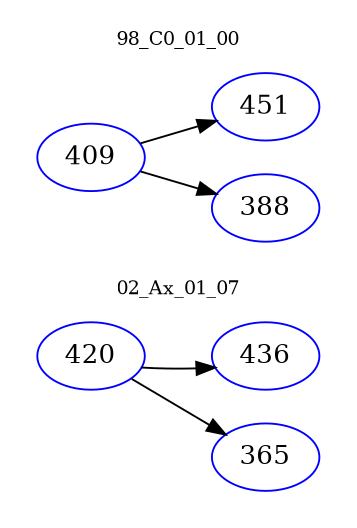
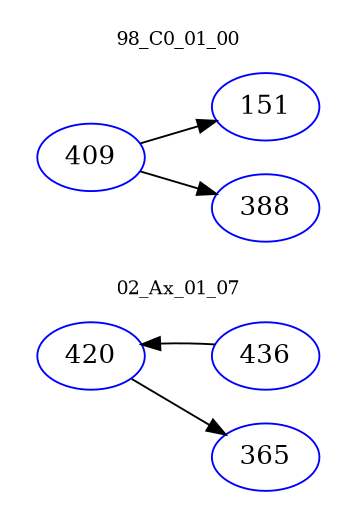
node "451": label "451" -> "151"
edge "420" -> "436": reversed
